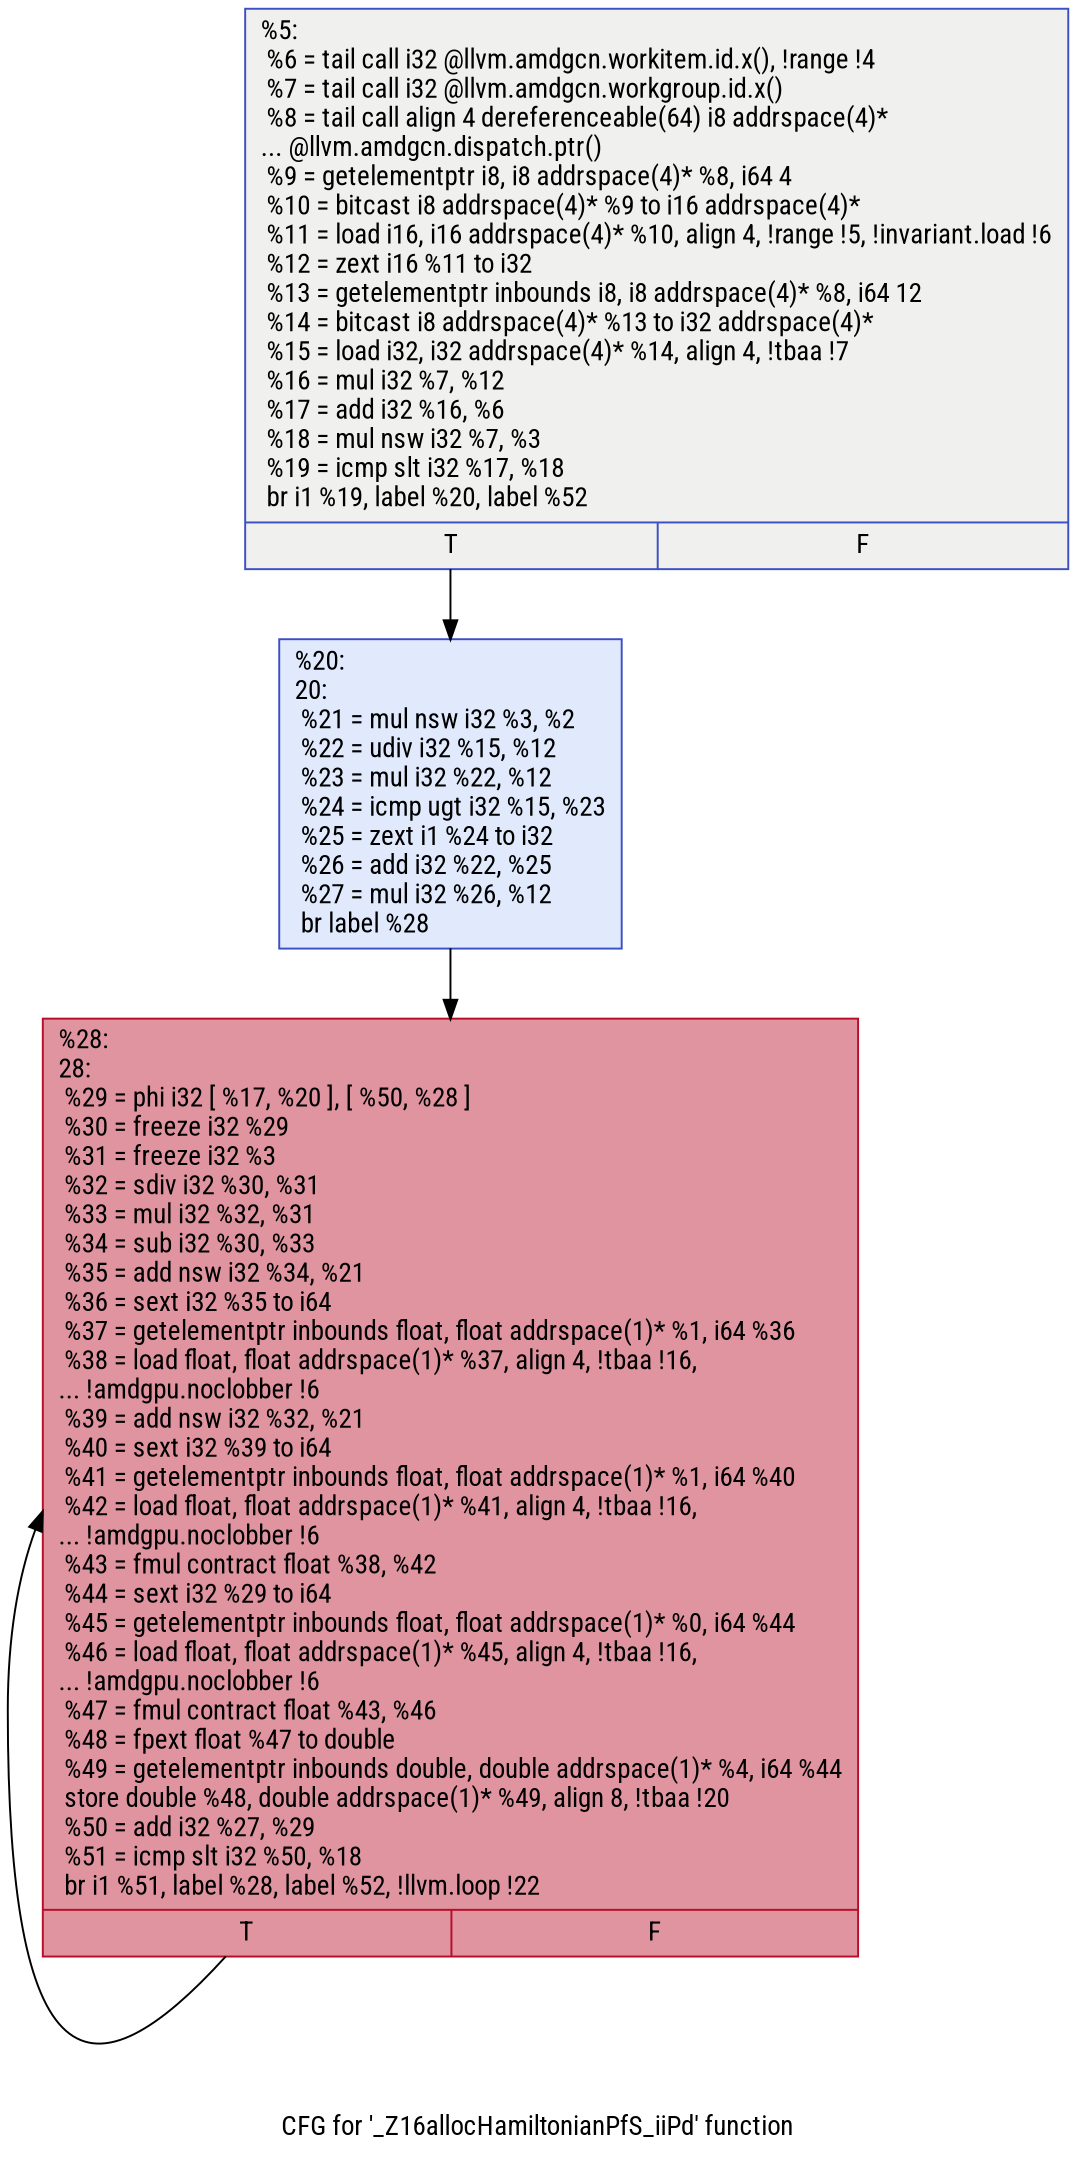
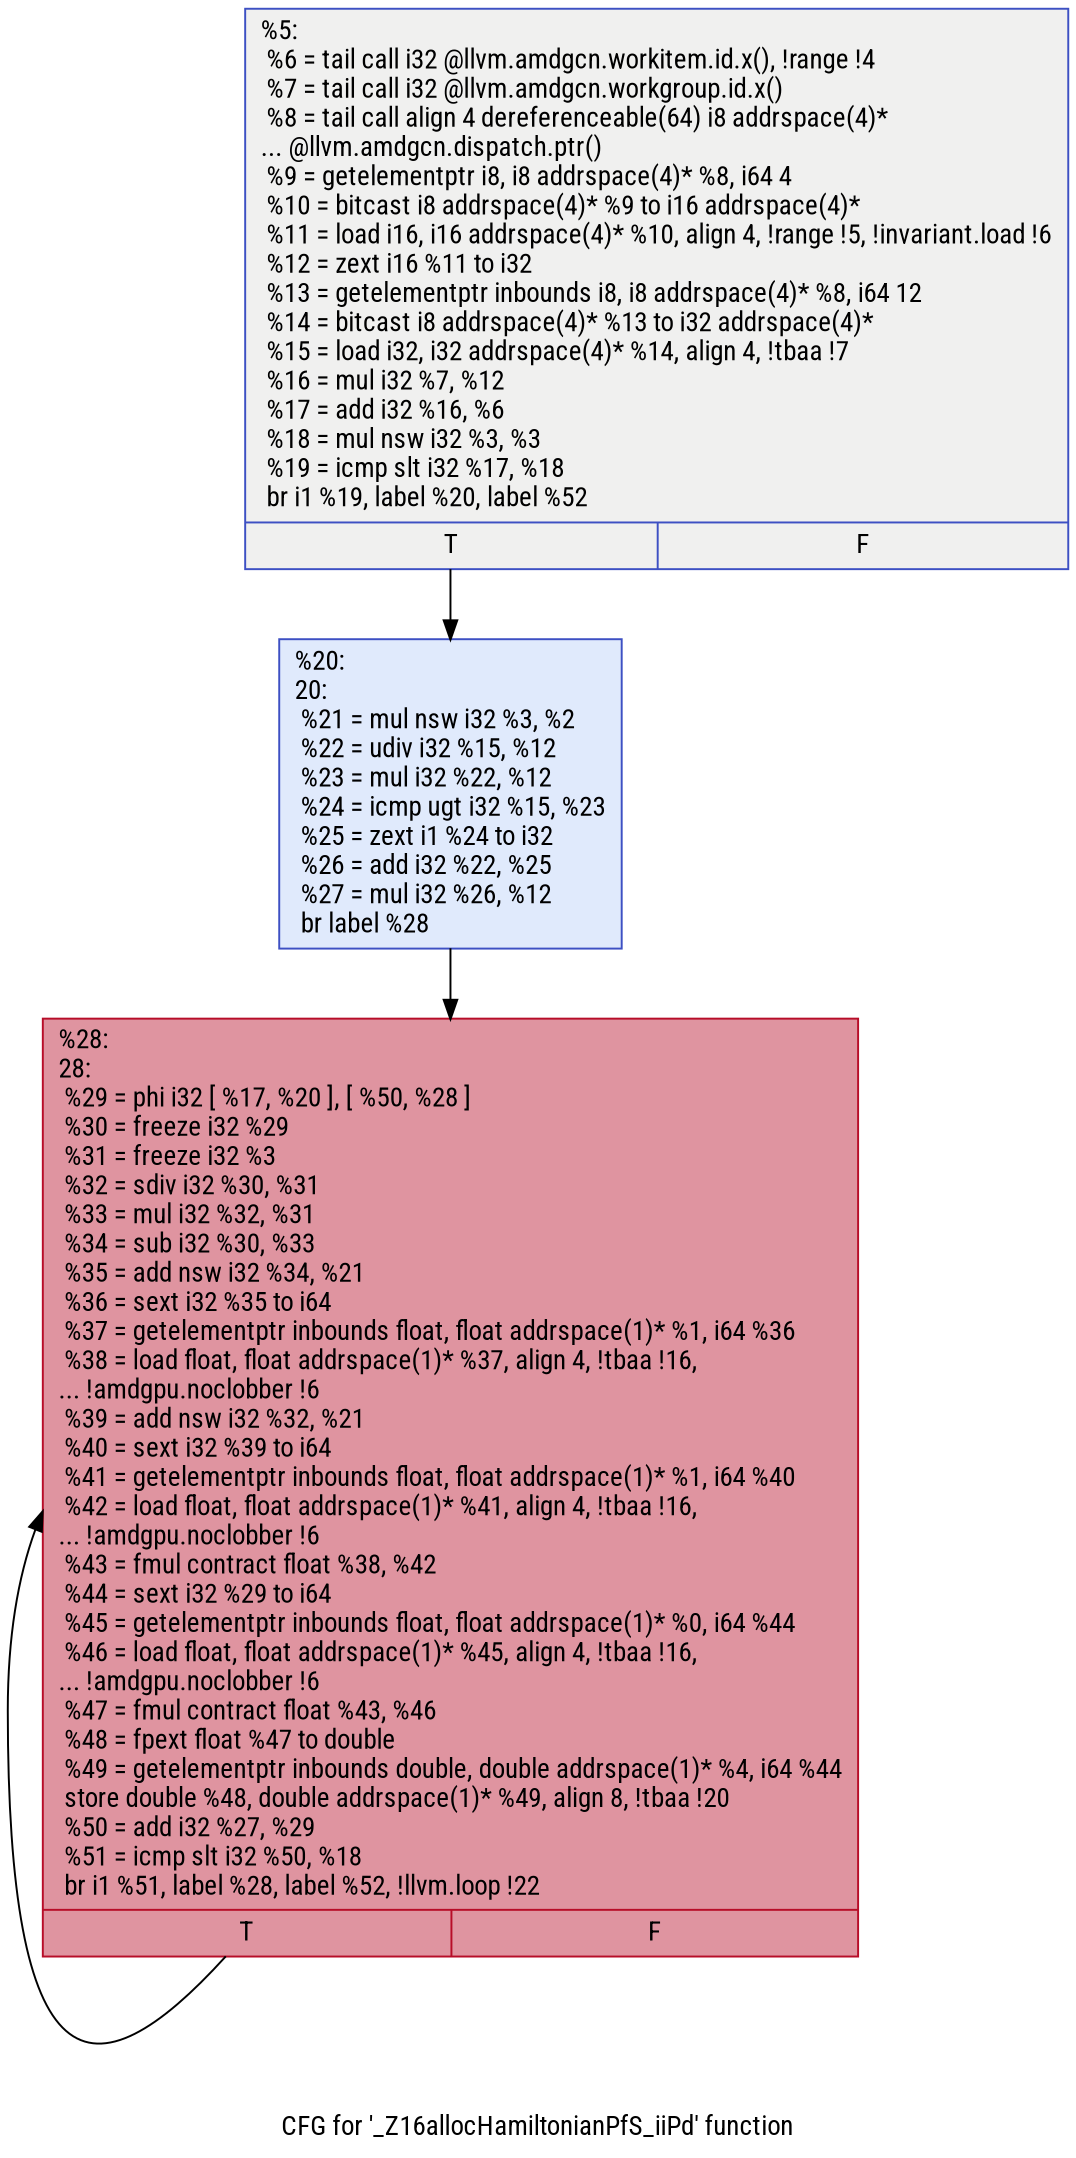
node "%5:": text "%18 = mul nsw i32 %7, %3" -> "%18 = mul nsw i32 %3, %3"
